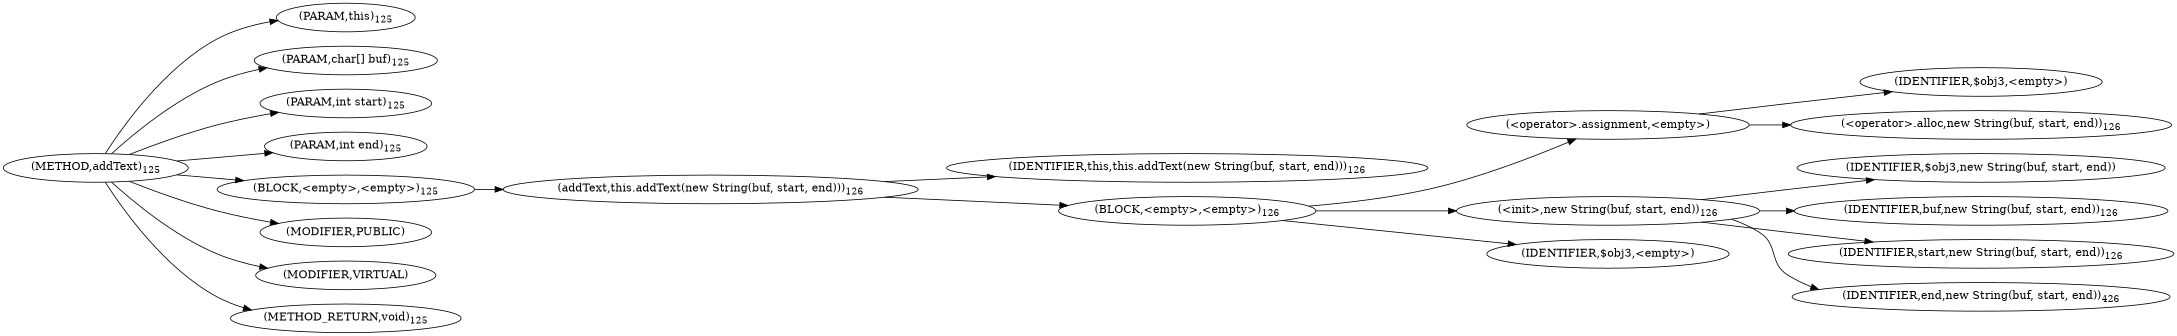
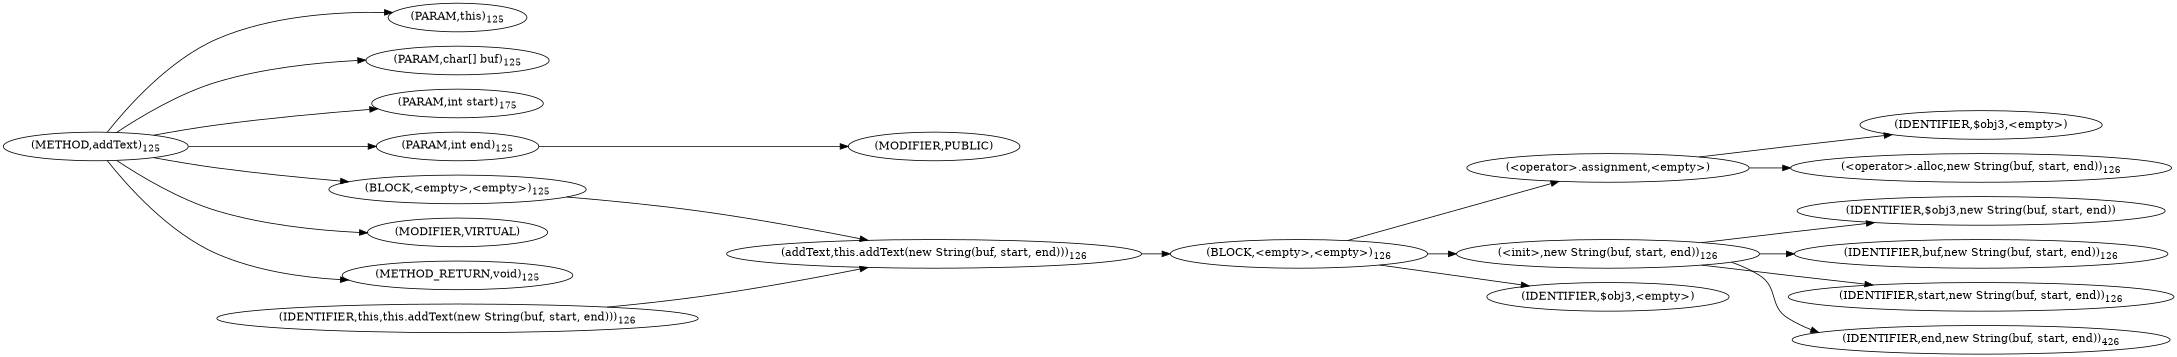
node "(PARAM,int start)": text "125" -> "175"
edge "(addText,this.addText(new String(buf, start, end)))" -> "(IDENTIFIER,this,this.addText(new String(buf, start, end)))": reversed
edge "(METHOD,addText)" -> "(MODIFIER,PUBLIC)": now "(PARAM,int end)" -> "(MODIFIER,PUBLIC)"
